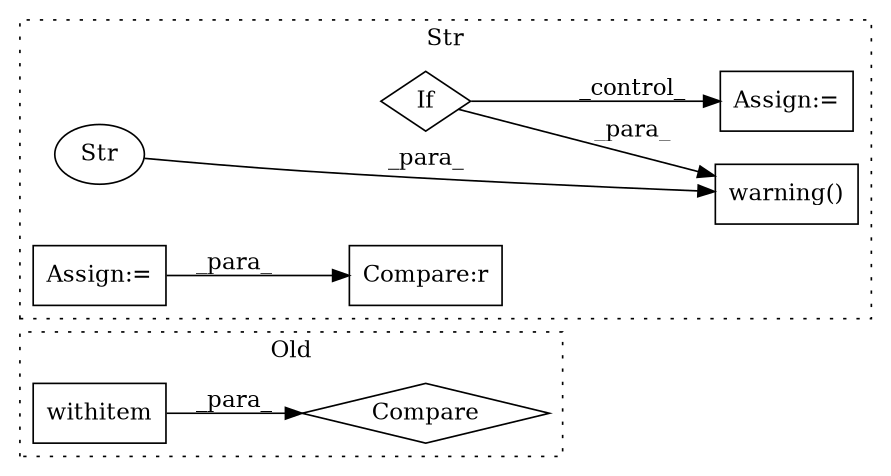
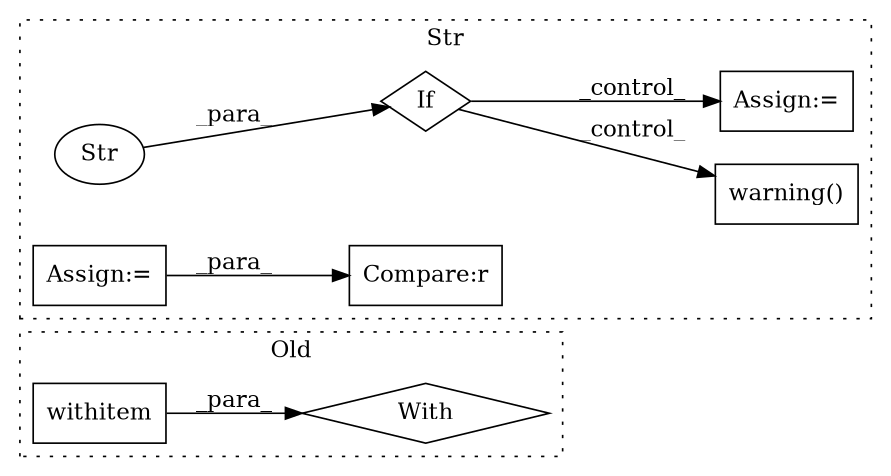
edge "If" -> "warning()": label "_para_" -> "_control_"
edge "Str" -> "warning()": now "Str" -> "If"
node "Compare": label "Compare" -> "With"
